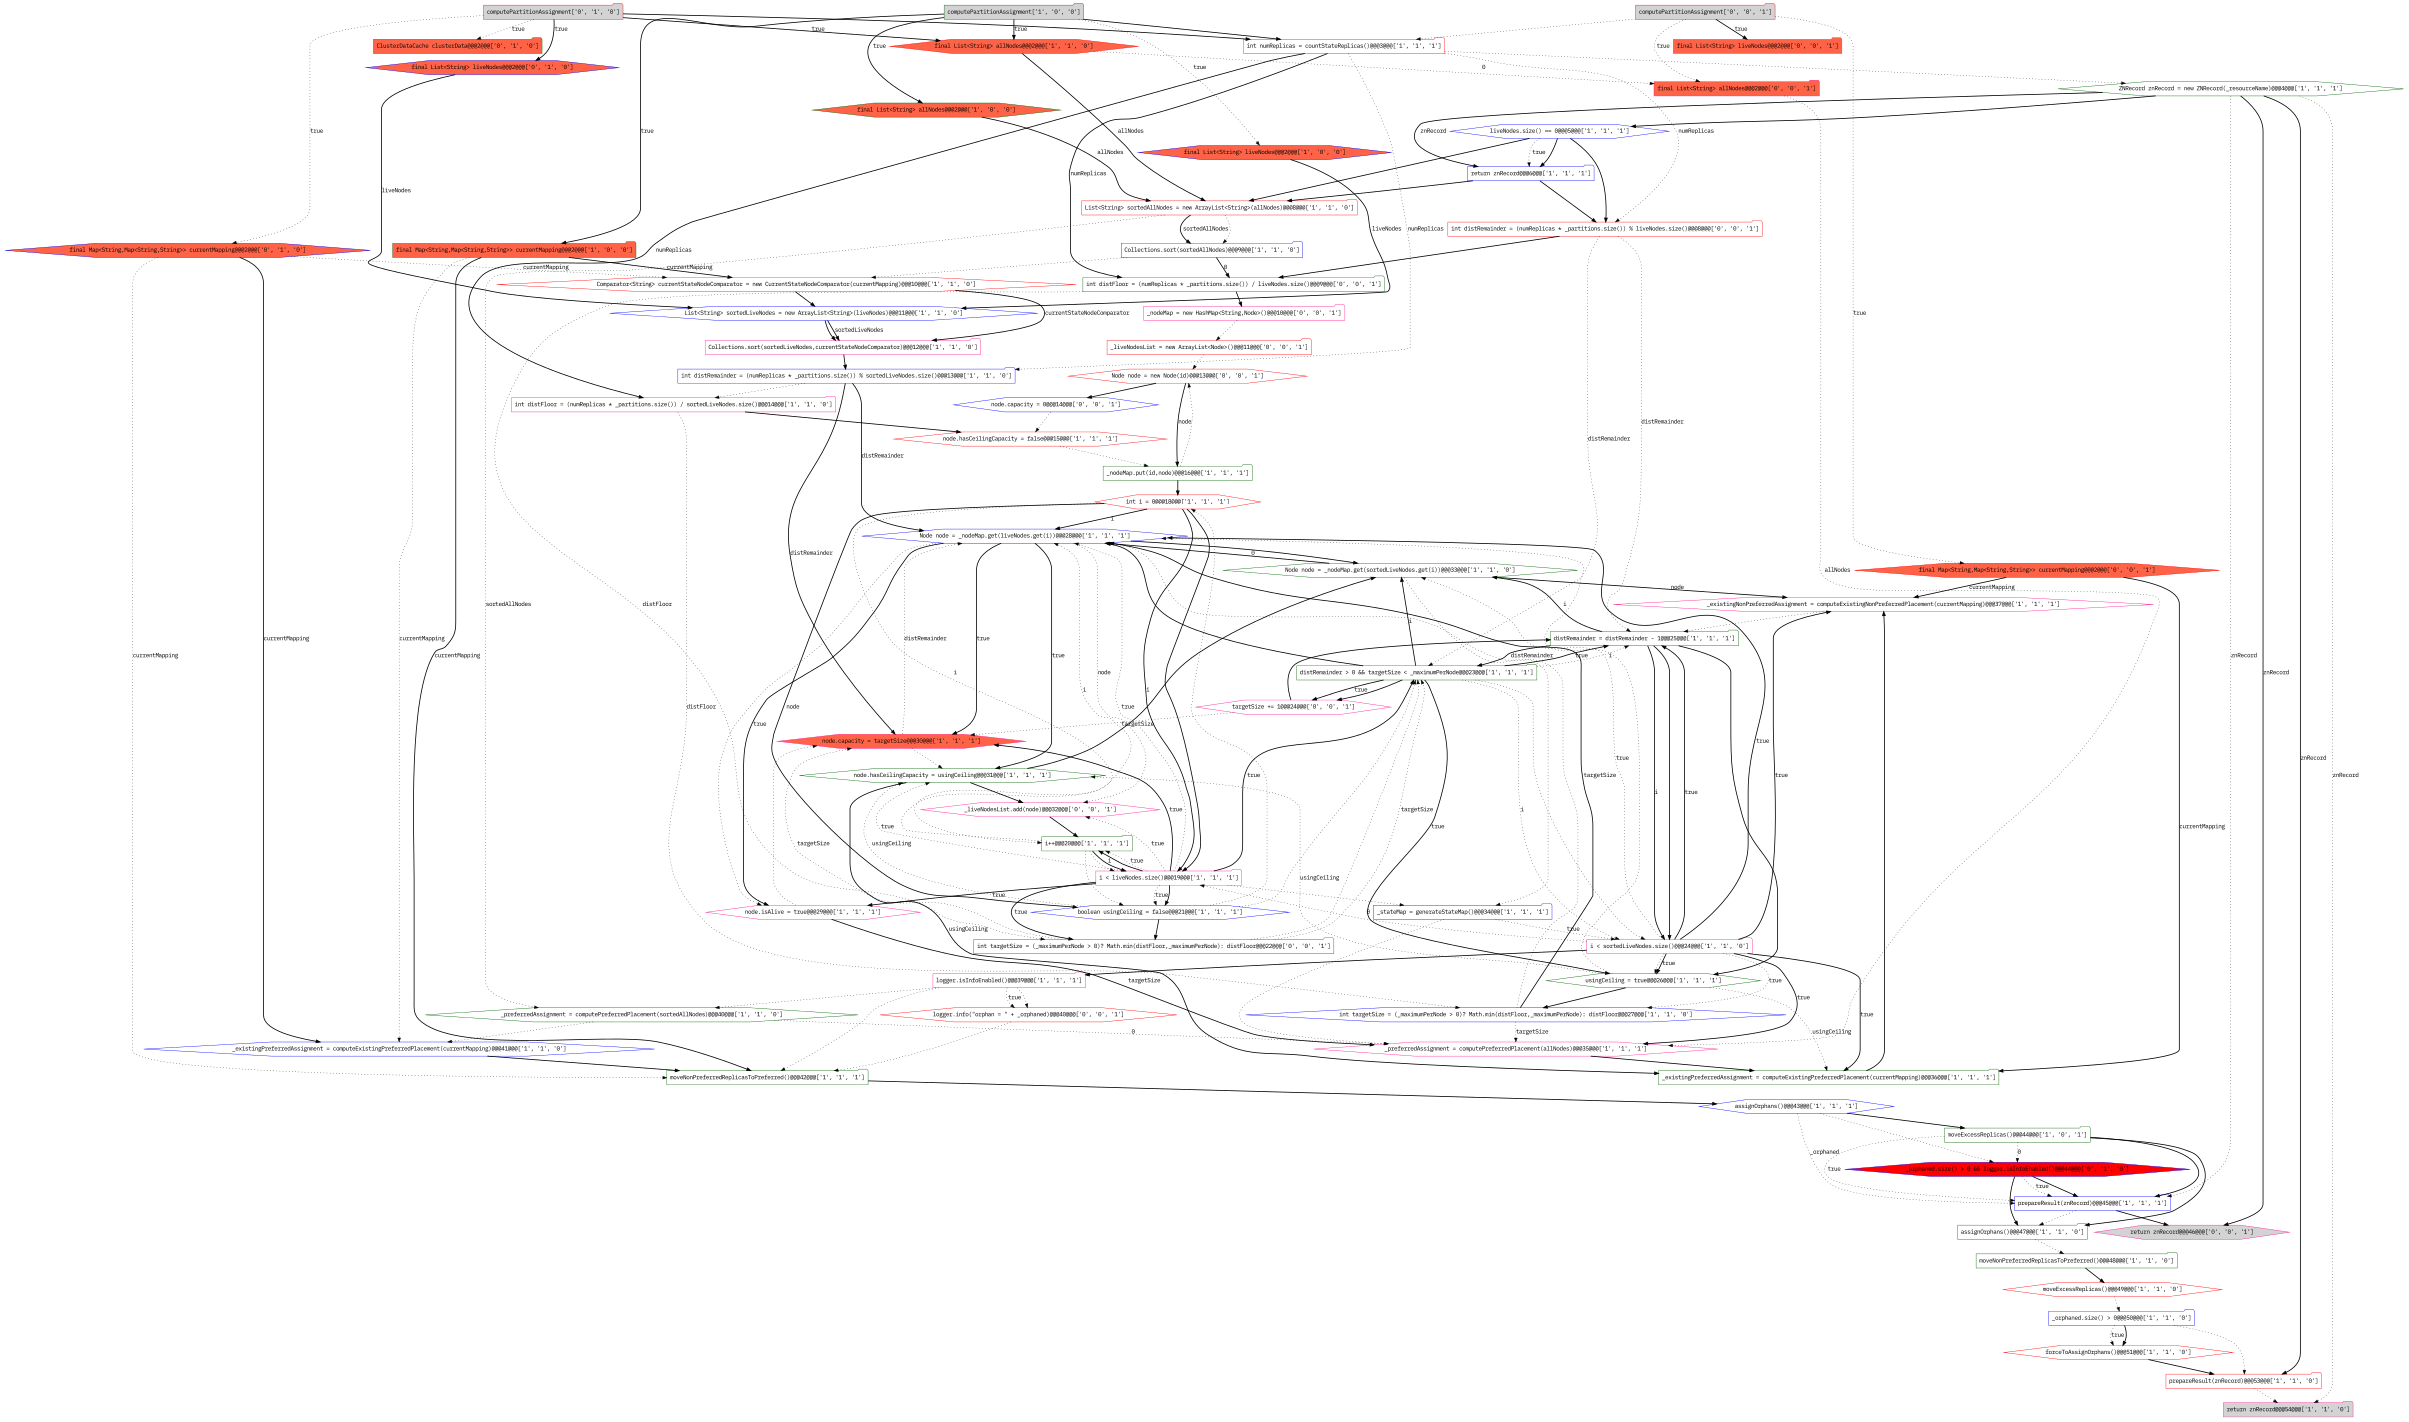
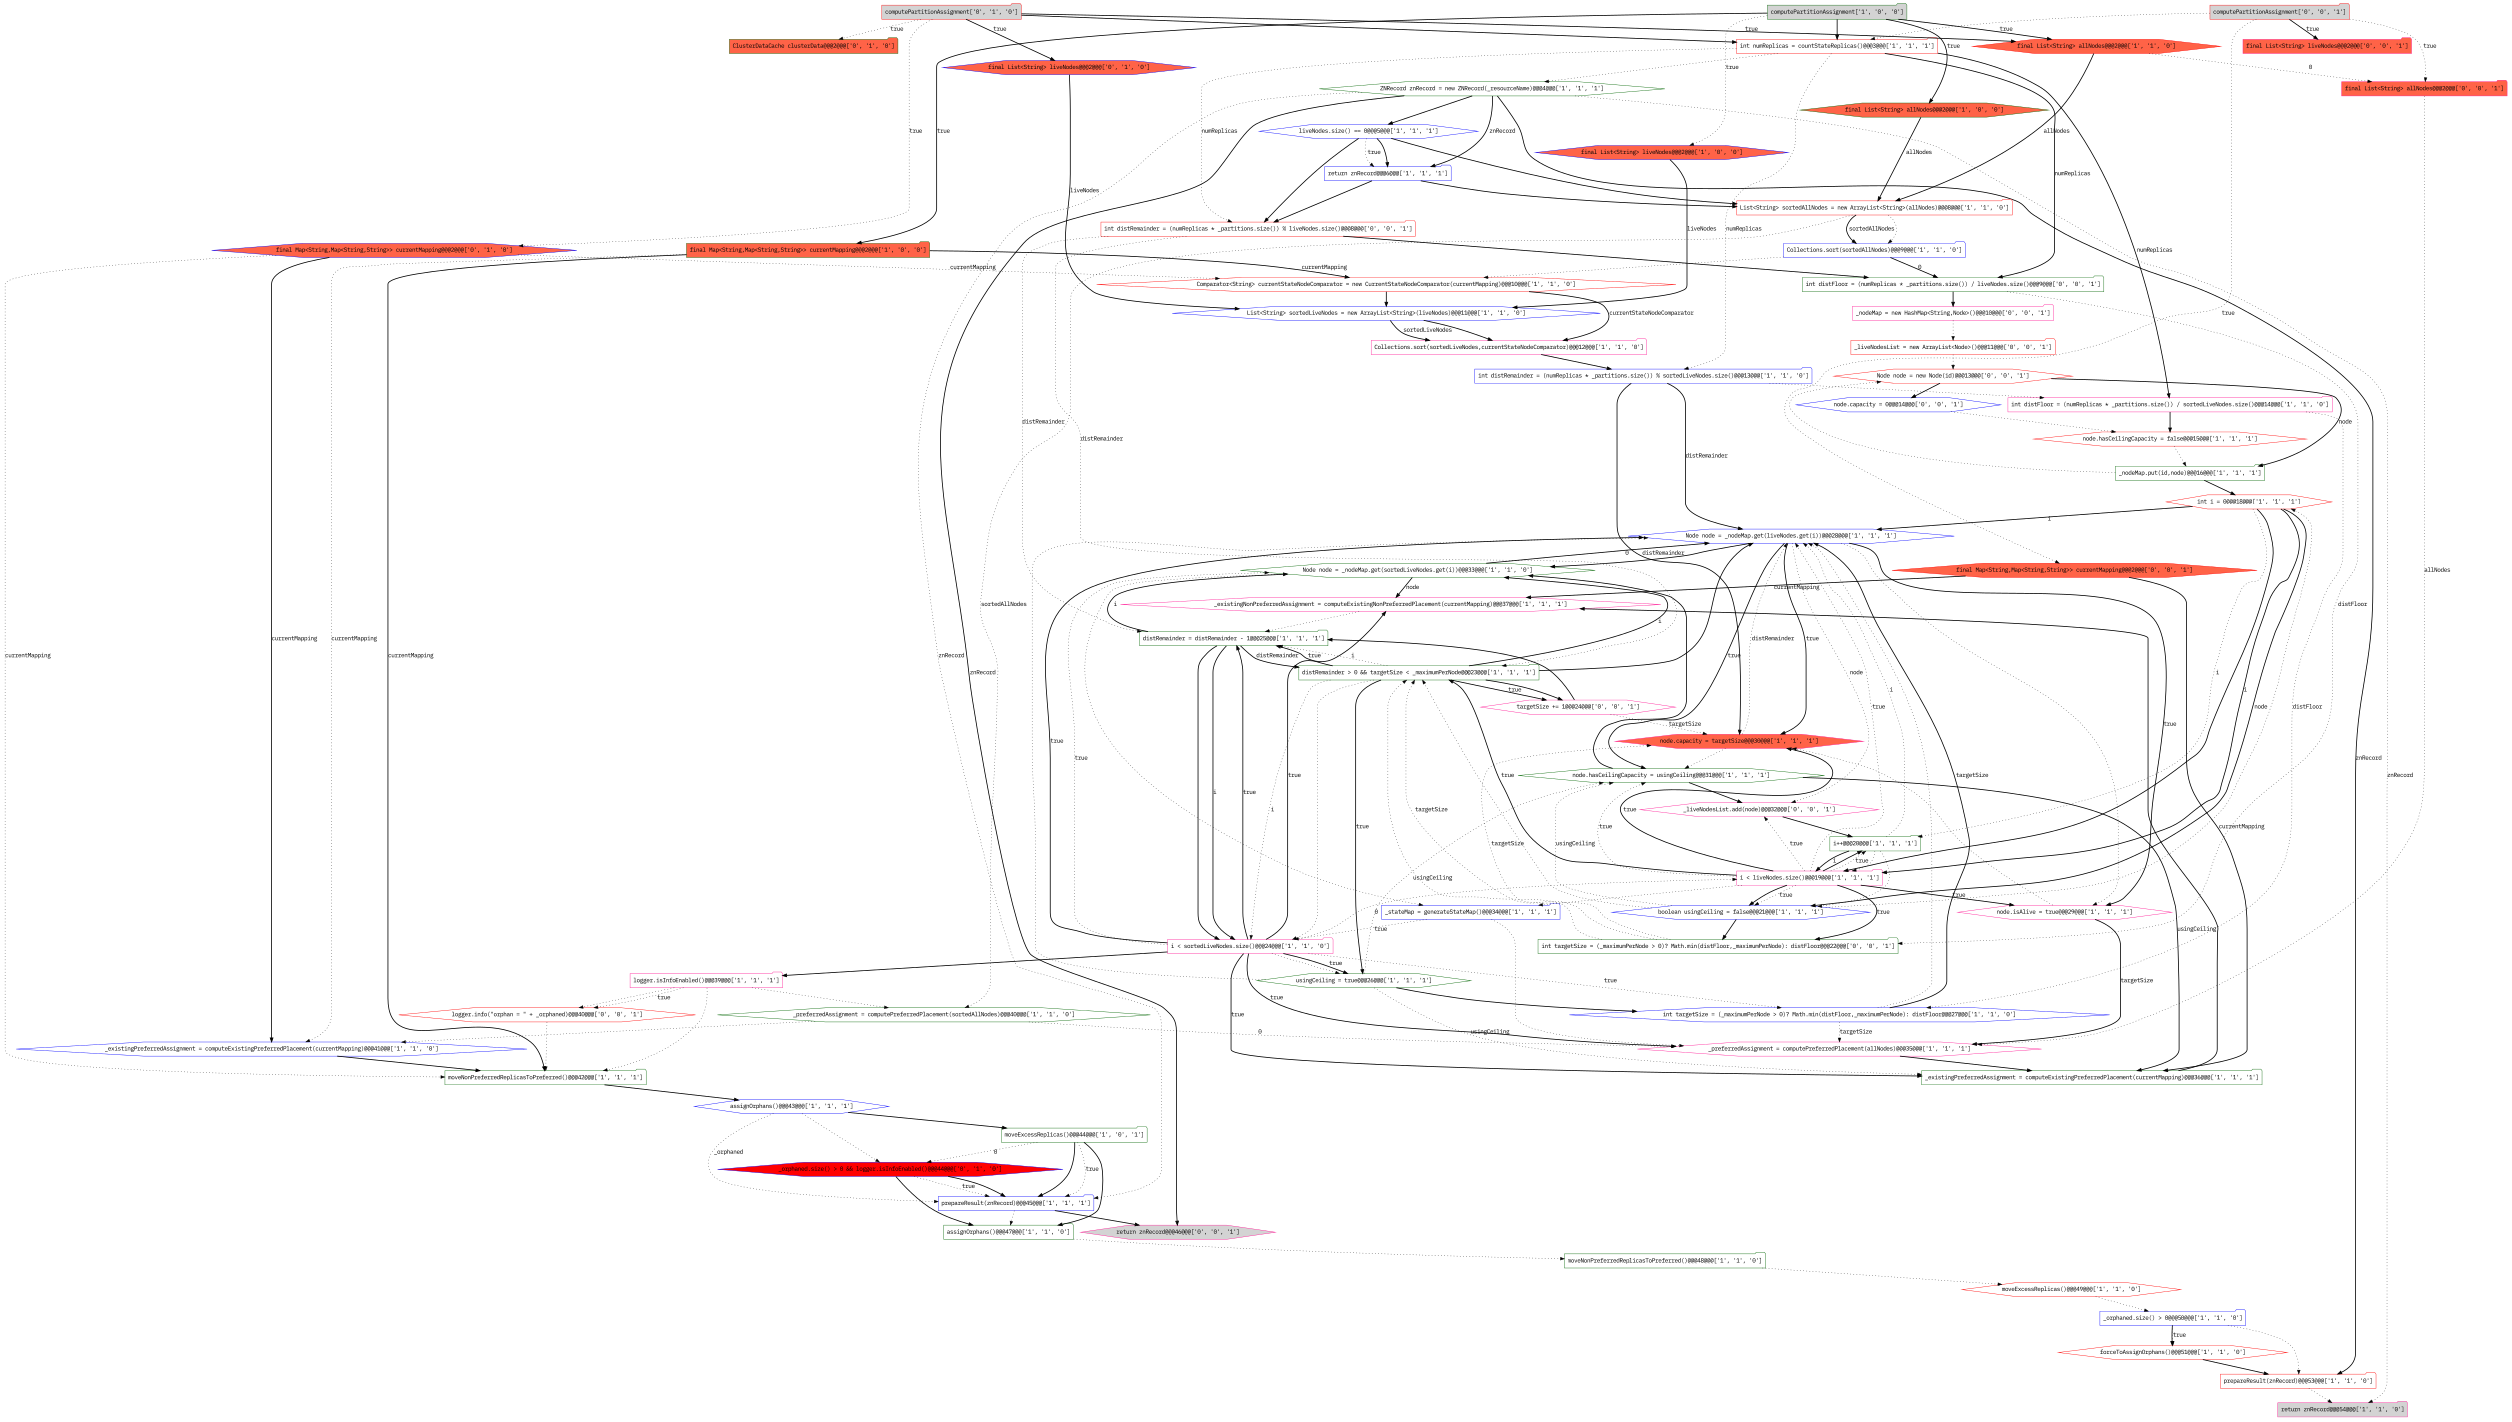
edge "distRemainder = distRemainder - 1@@@25@@@['1', '1', '1']" -> "usingCeiling = true@@@26@@@['1', '1', '1']": removed
edge "moveNonPreferredReplicasToPreferred()@@@48@@@['1', '1', '0']" -> "moveExcessReplicas()@@@49@@@['1', '1', '0']": style bold -> dotted
